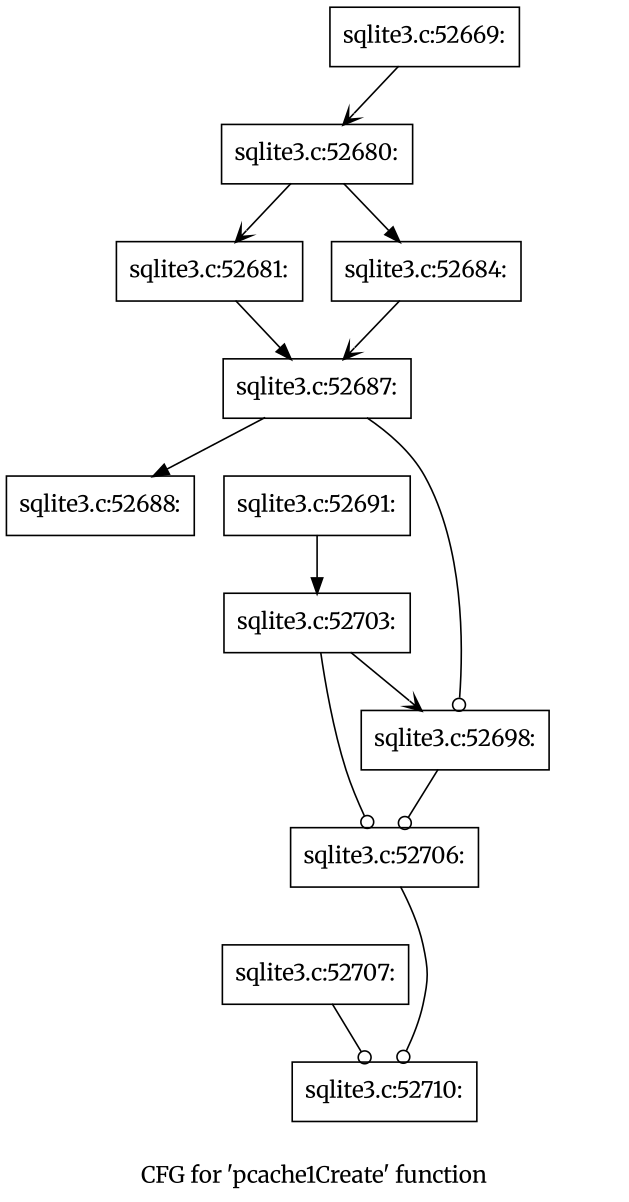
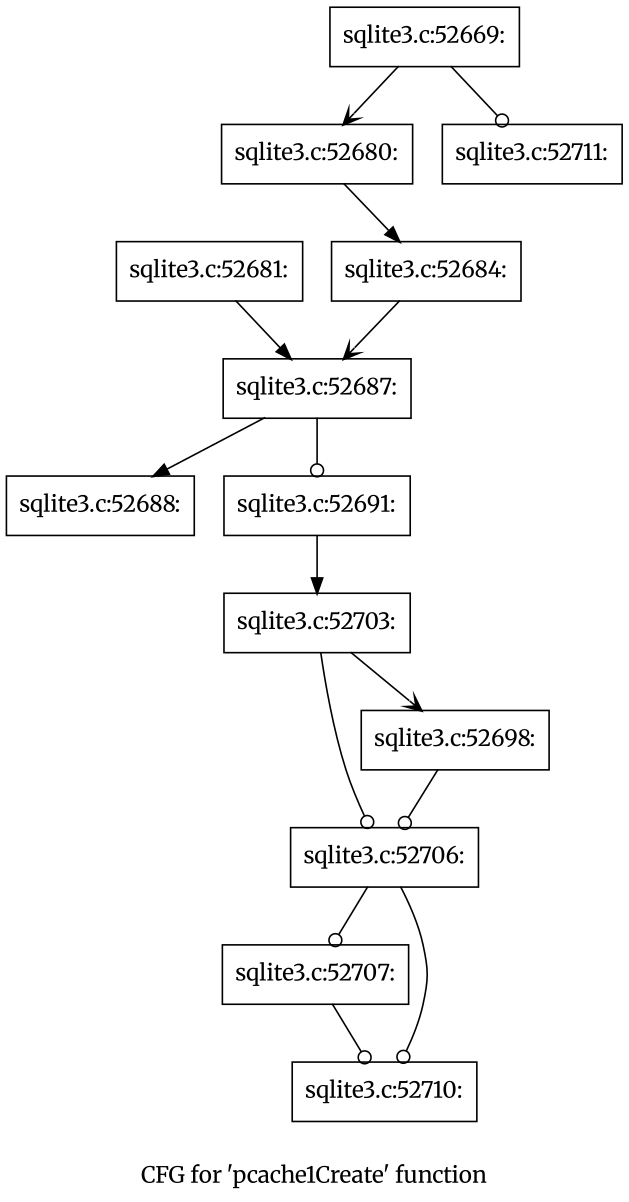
node "sqlite3.c:52711:": added
edge "sqlite3.c:52680:" -> "sqlite3.c:52681:": removed
edge "sqlite3.c:52687:" -> "sqlite3.c:52698:": now "sqlite3.c:52687:" -> "sqlite3.c:52691:"
edge "sqlite3.c:52706:" -> "sqlite3.c:52707:": added
